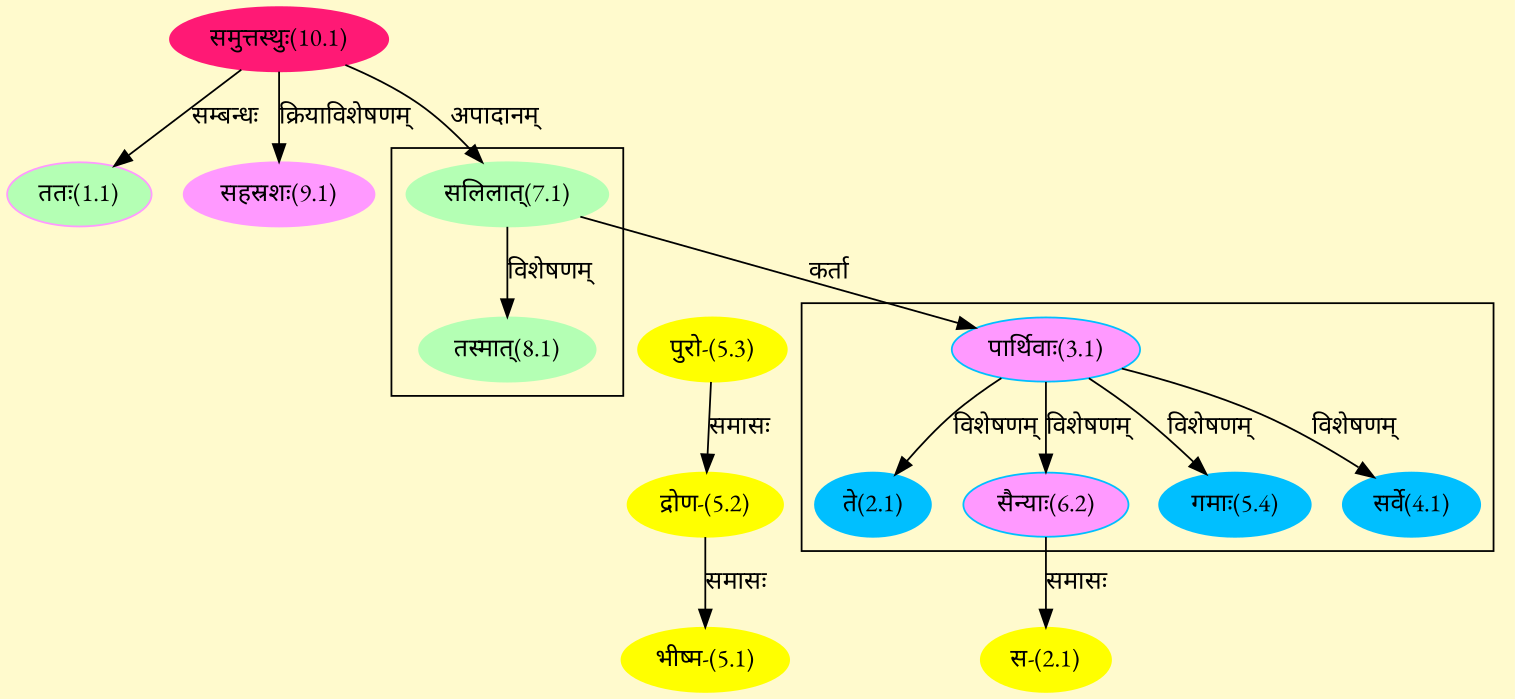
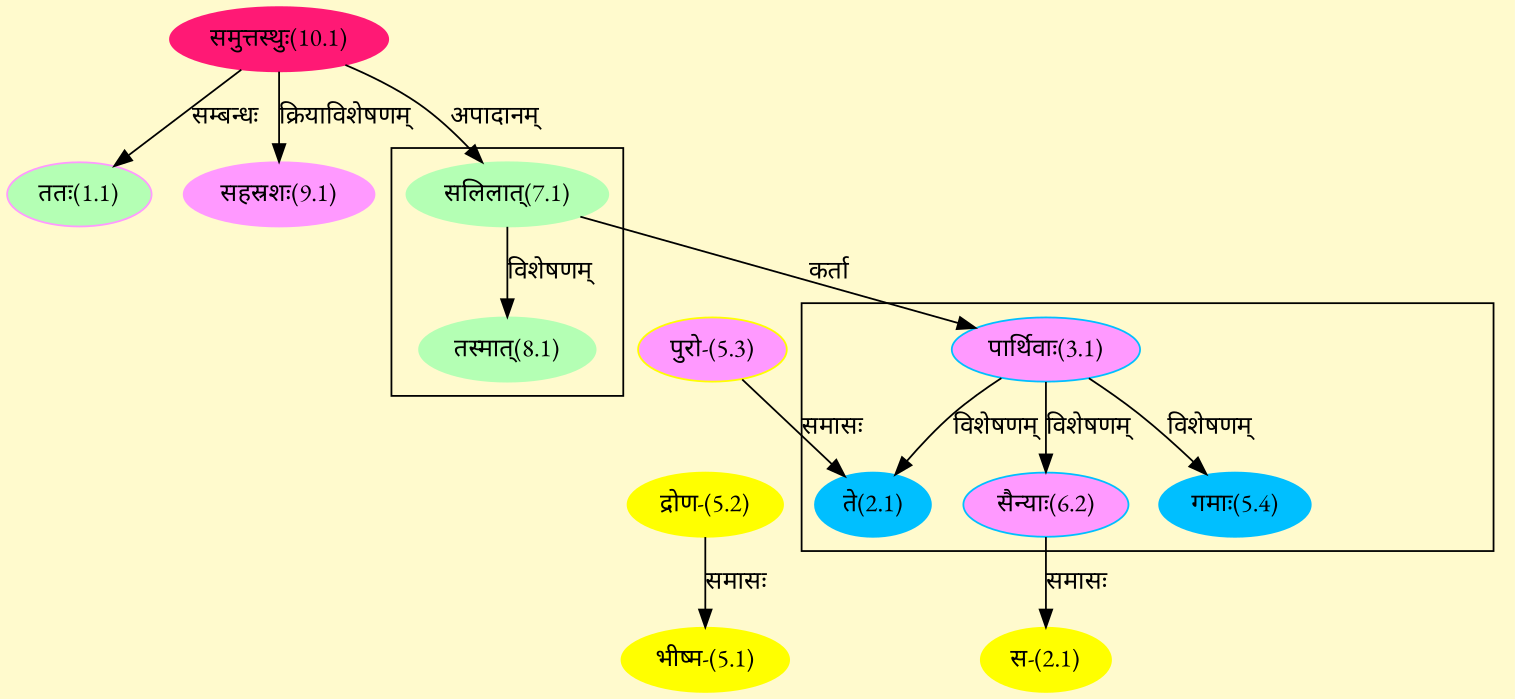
node "पुरो-(5.3)": fillcolor #ffff00 -> #ff99ff
edge "पुरो-(5.3)" -> "द्रोण-(5.2)": now "पुरो-(5.3)" -> "ते(2.1)"
node "सर्वे(4.1)": removed
